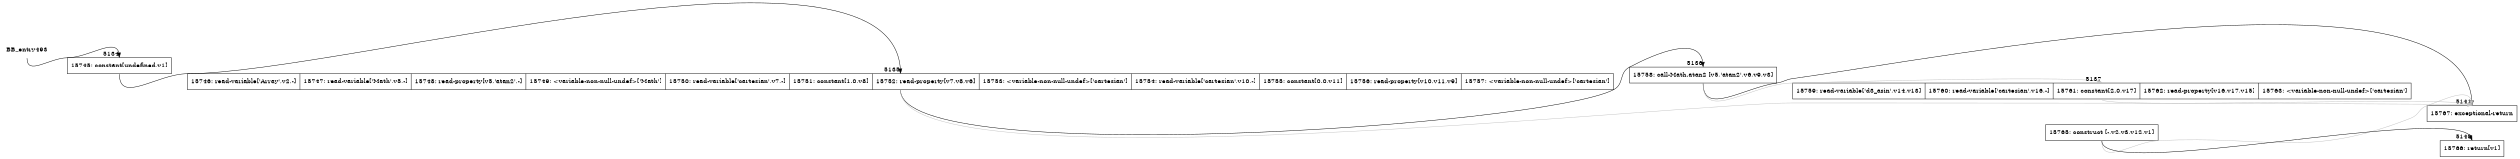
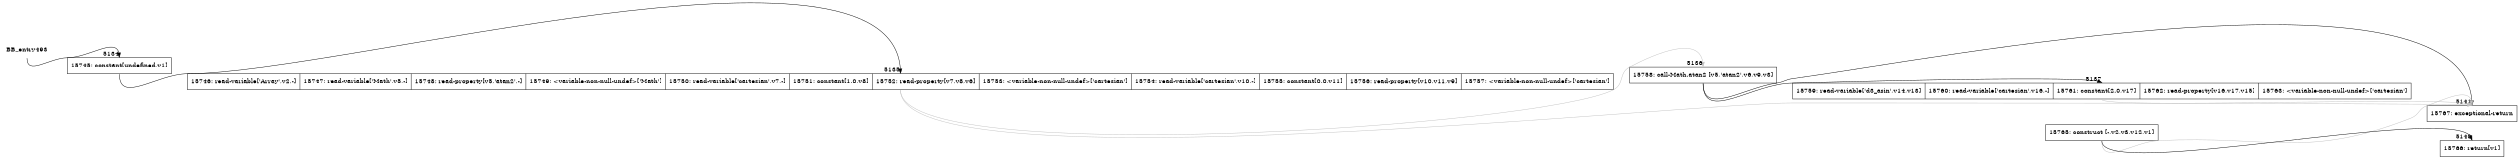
edge "15758: call-Math.atan2 [v5,'atan2',v6,v9,v3]" -> "15759: read-variable['d3_asin',v14,v13]": color gray -> black
edge "15746: read-variable['Array',v2,-]" -> "15758: call-Math.atan2 [v5,'atan2',v6,v9,v3]": color black -> gray
